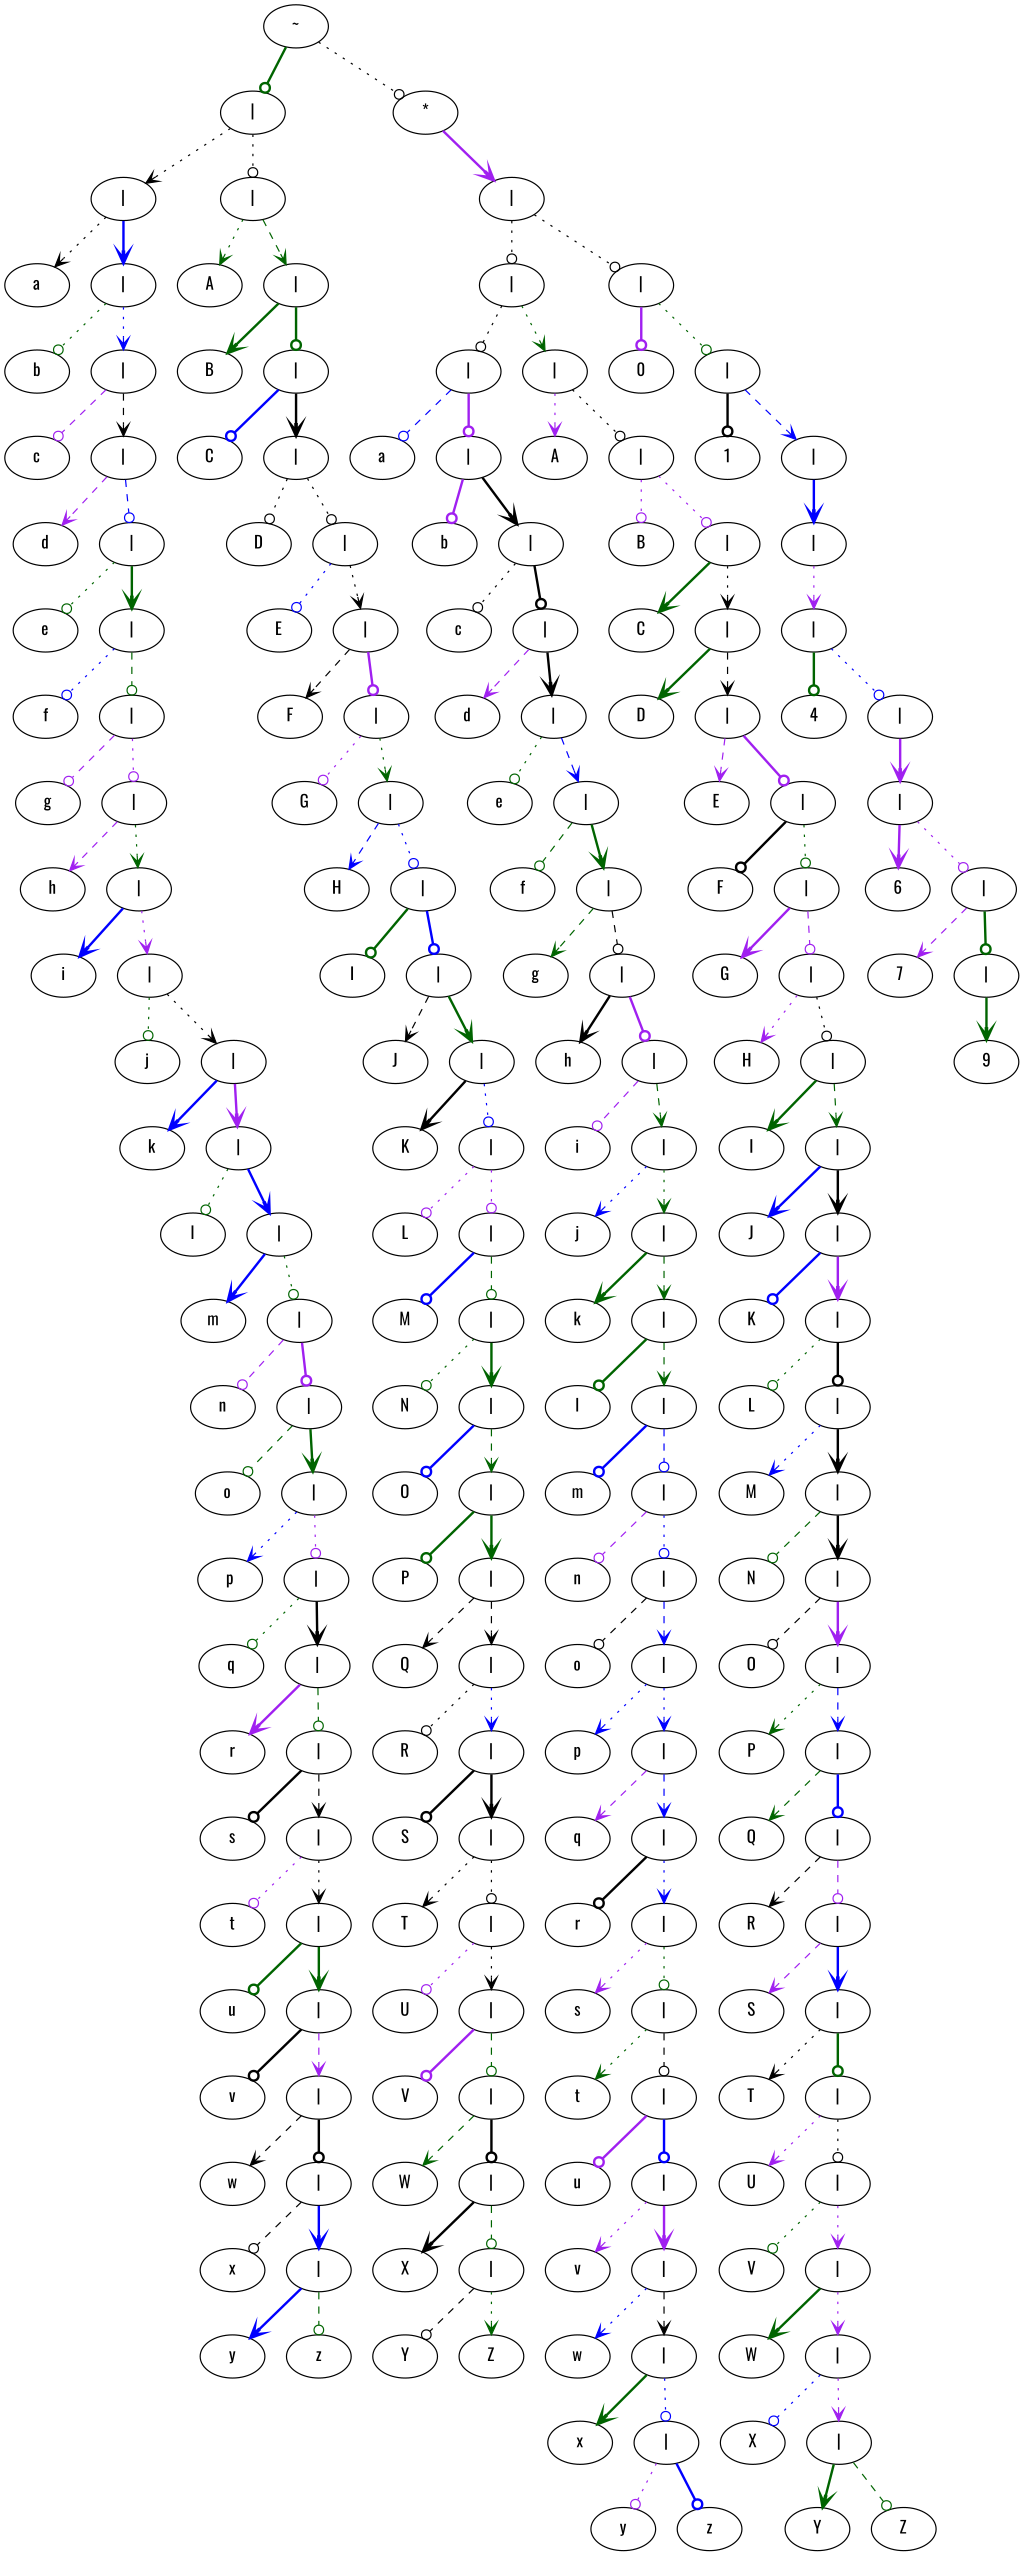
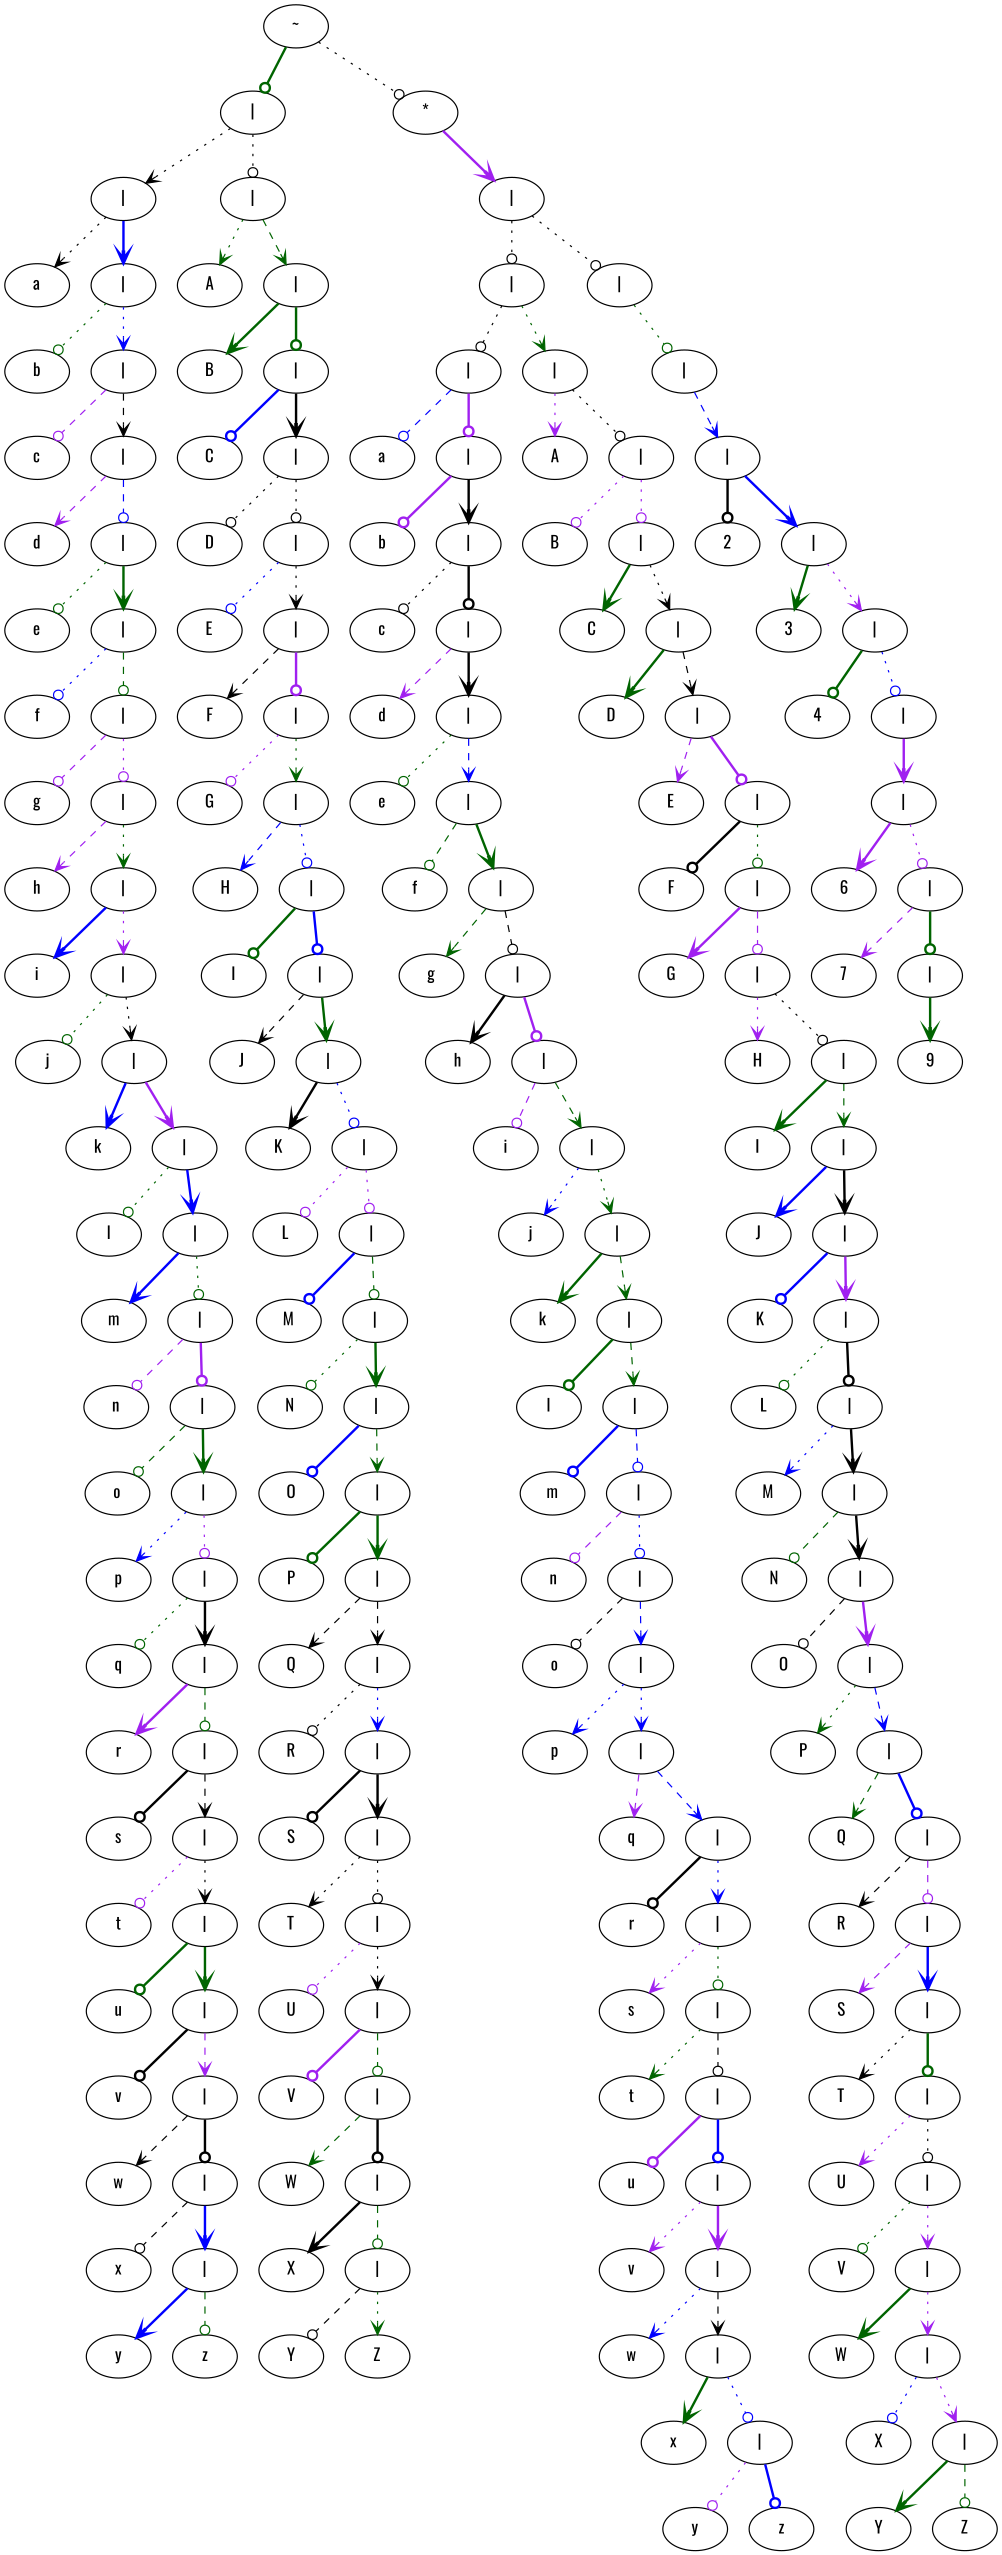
node "0": removed
node "1": removed
node "2": added
node "3": added
